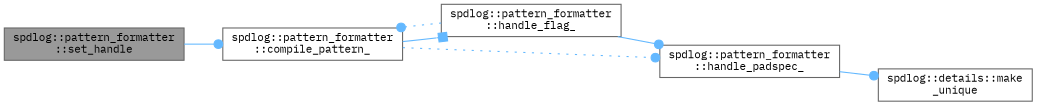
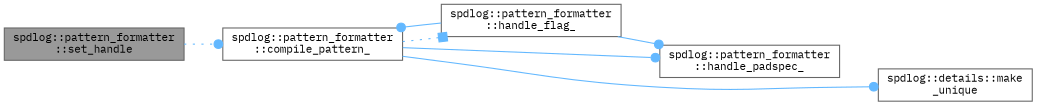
edge "spdlog::pattern_formatter ::handle_flag_" -> "spdlog::pattern_formatter ::compile_pattern_": style dotted -> solid
edge "spdlog::pattern_formatter ::compile_pattern_" -> "spdlog::pattern_formatter ::handle_flag_": style solid -> dotted
edge "spdlog::pattern_formatter ::set_handle" -> "spdlog::pattern_formatter ::compile_pattern_": style solid -> dotted
edge "spdlog::pattern_formatter ::compile_pattern_" -> "spdlog::pattern_formatter ::handle_padspec_": style dotted -> solid
edge "spdlog::pattern_formatter ::handle_padspec_" -> "spdlog::details::make _unique": now "spdlog::pattern_formatter ::compile_pattern_" -> "spdlog::details::make _unique"
